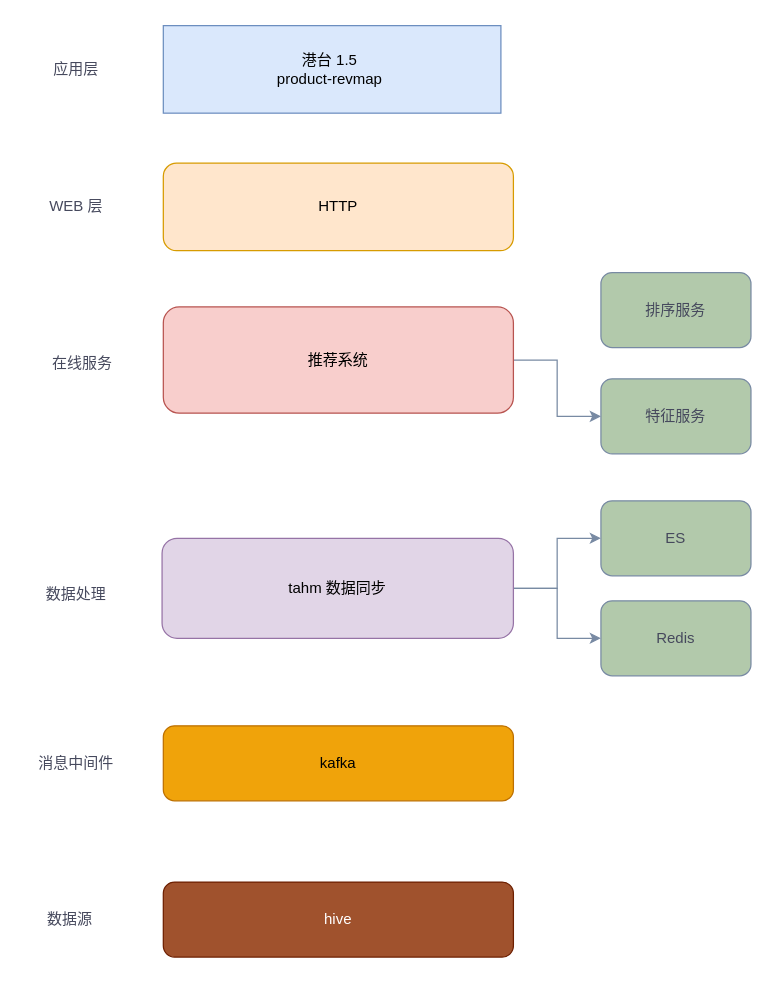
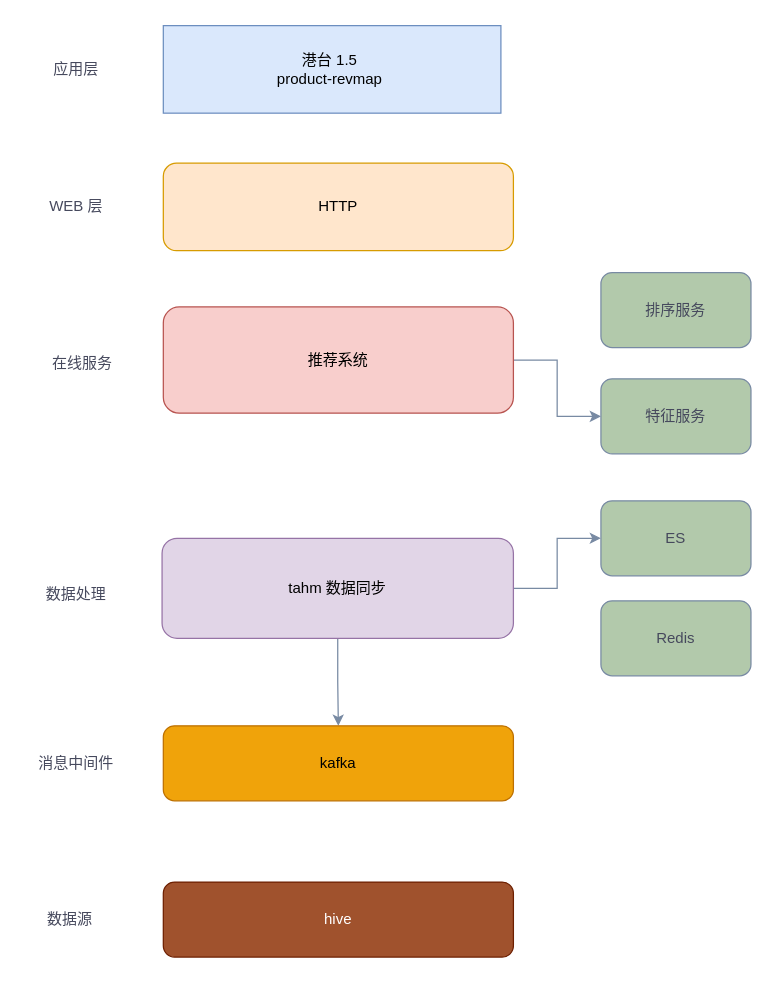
edge "tahm 数据同步" -> "Redis": now "tahm 数据同步" -> "kafka"
